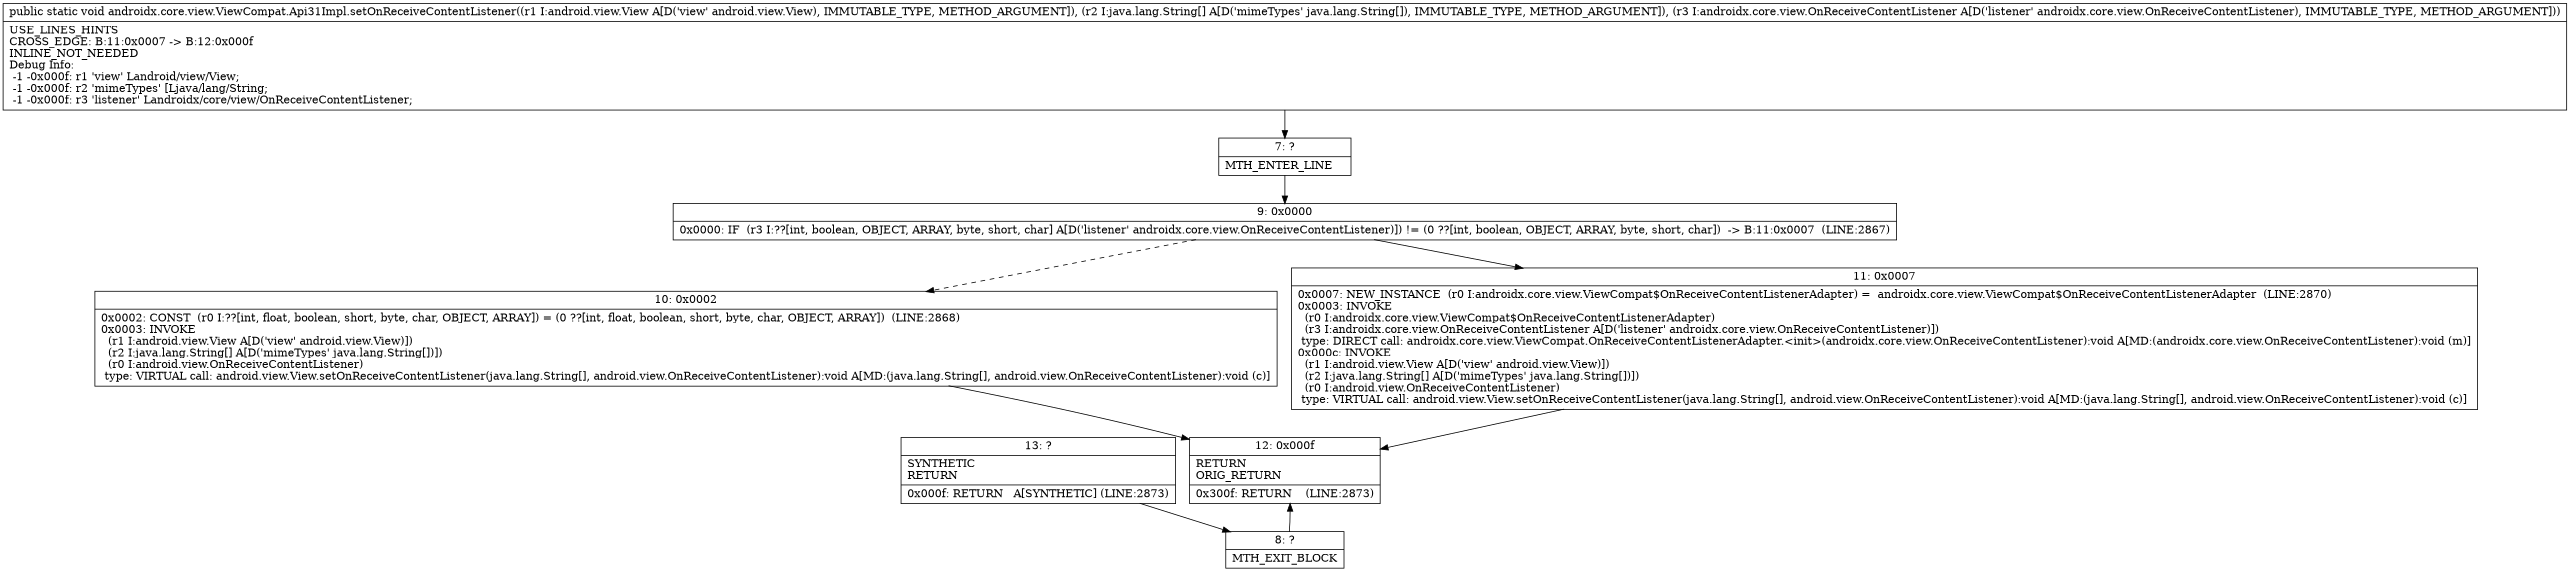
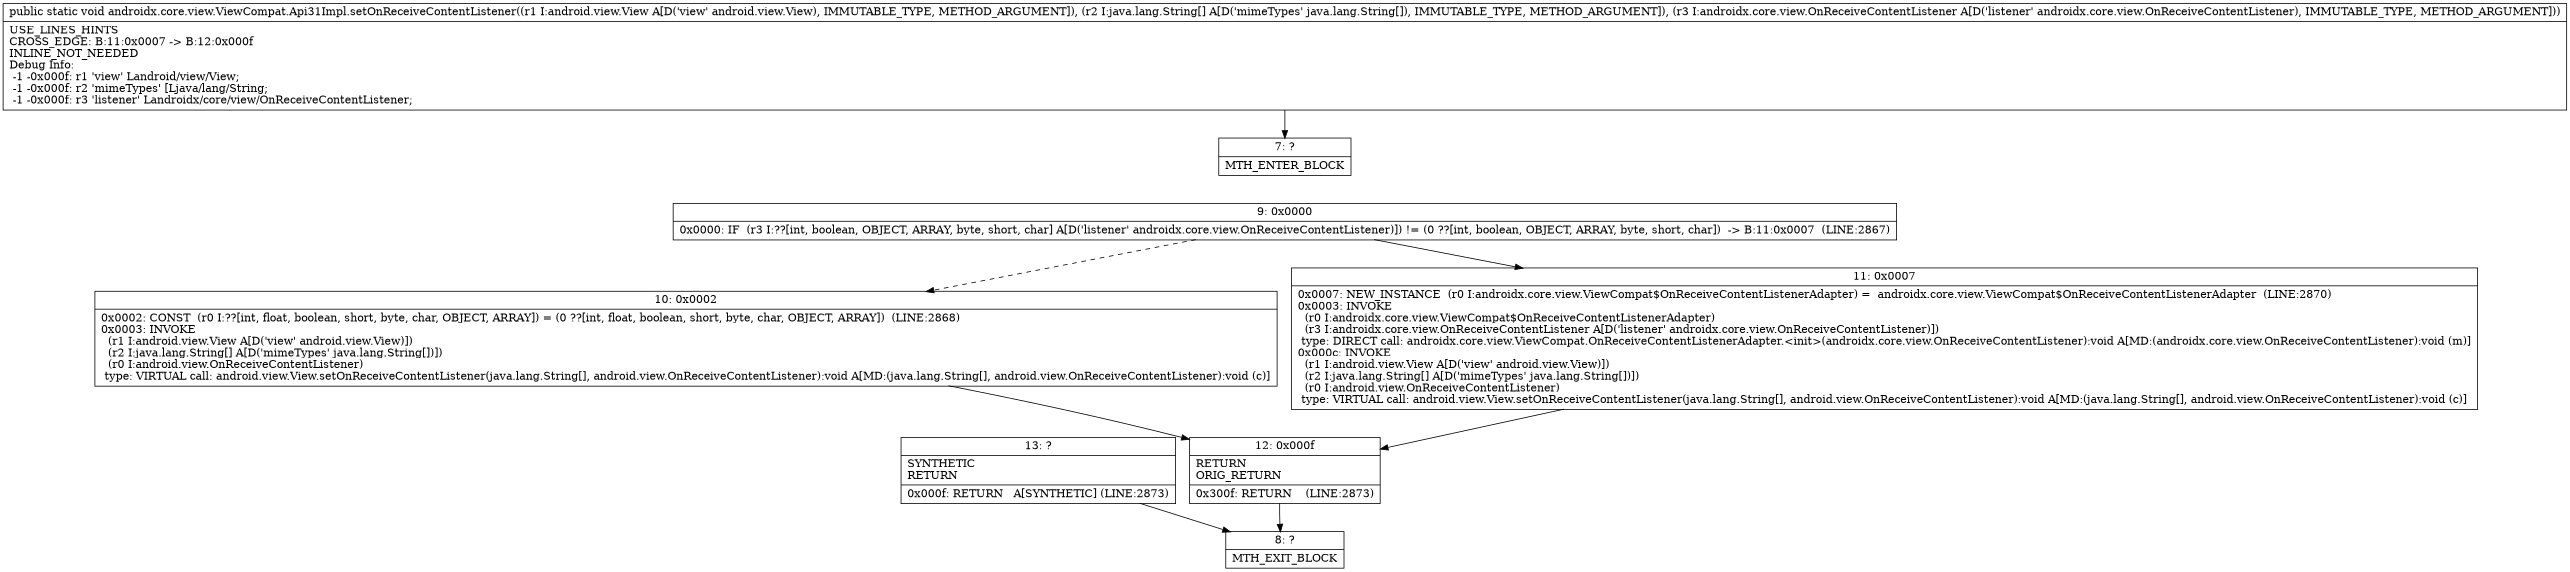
node "7: ?": text "MTH_ENTER_LINE" -> "MTH_ENTER_BLOCK"
edge "7: ?" -> "9: 0x0000": removed
edge "8: ?" -> "12: 0x000f": reversed
